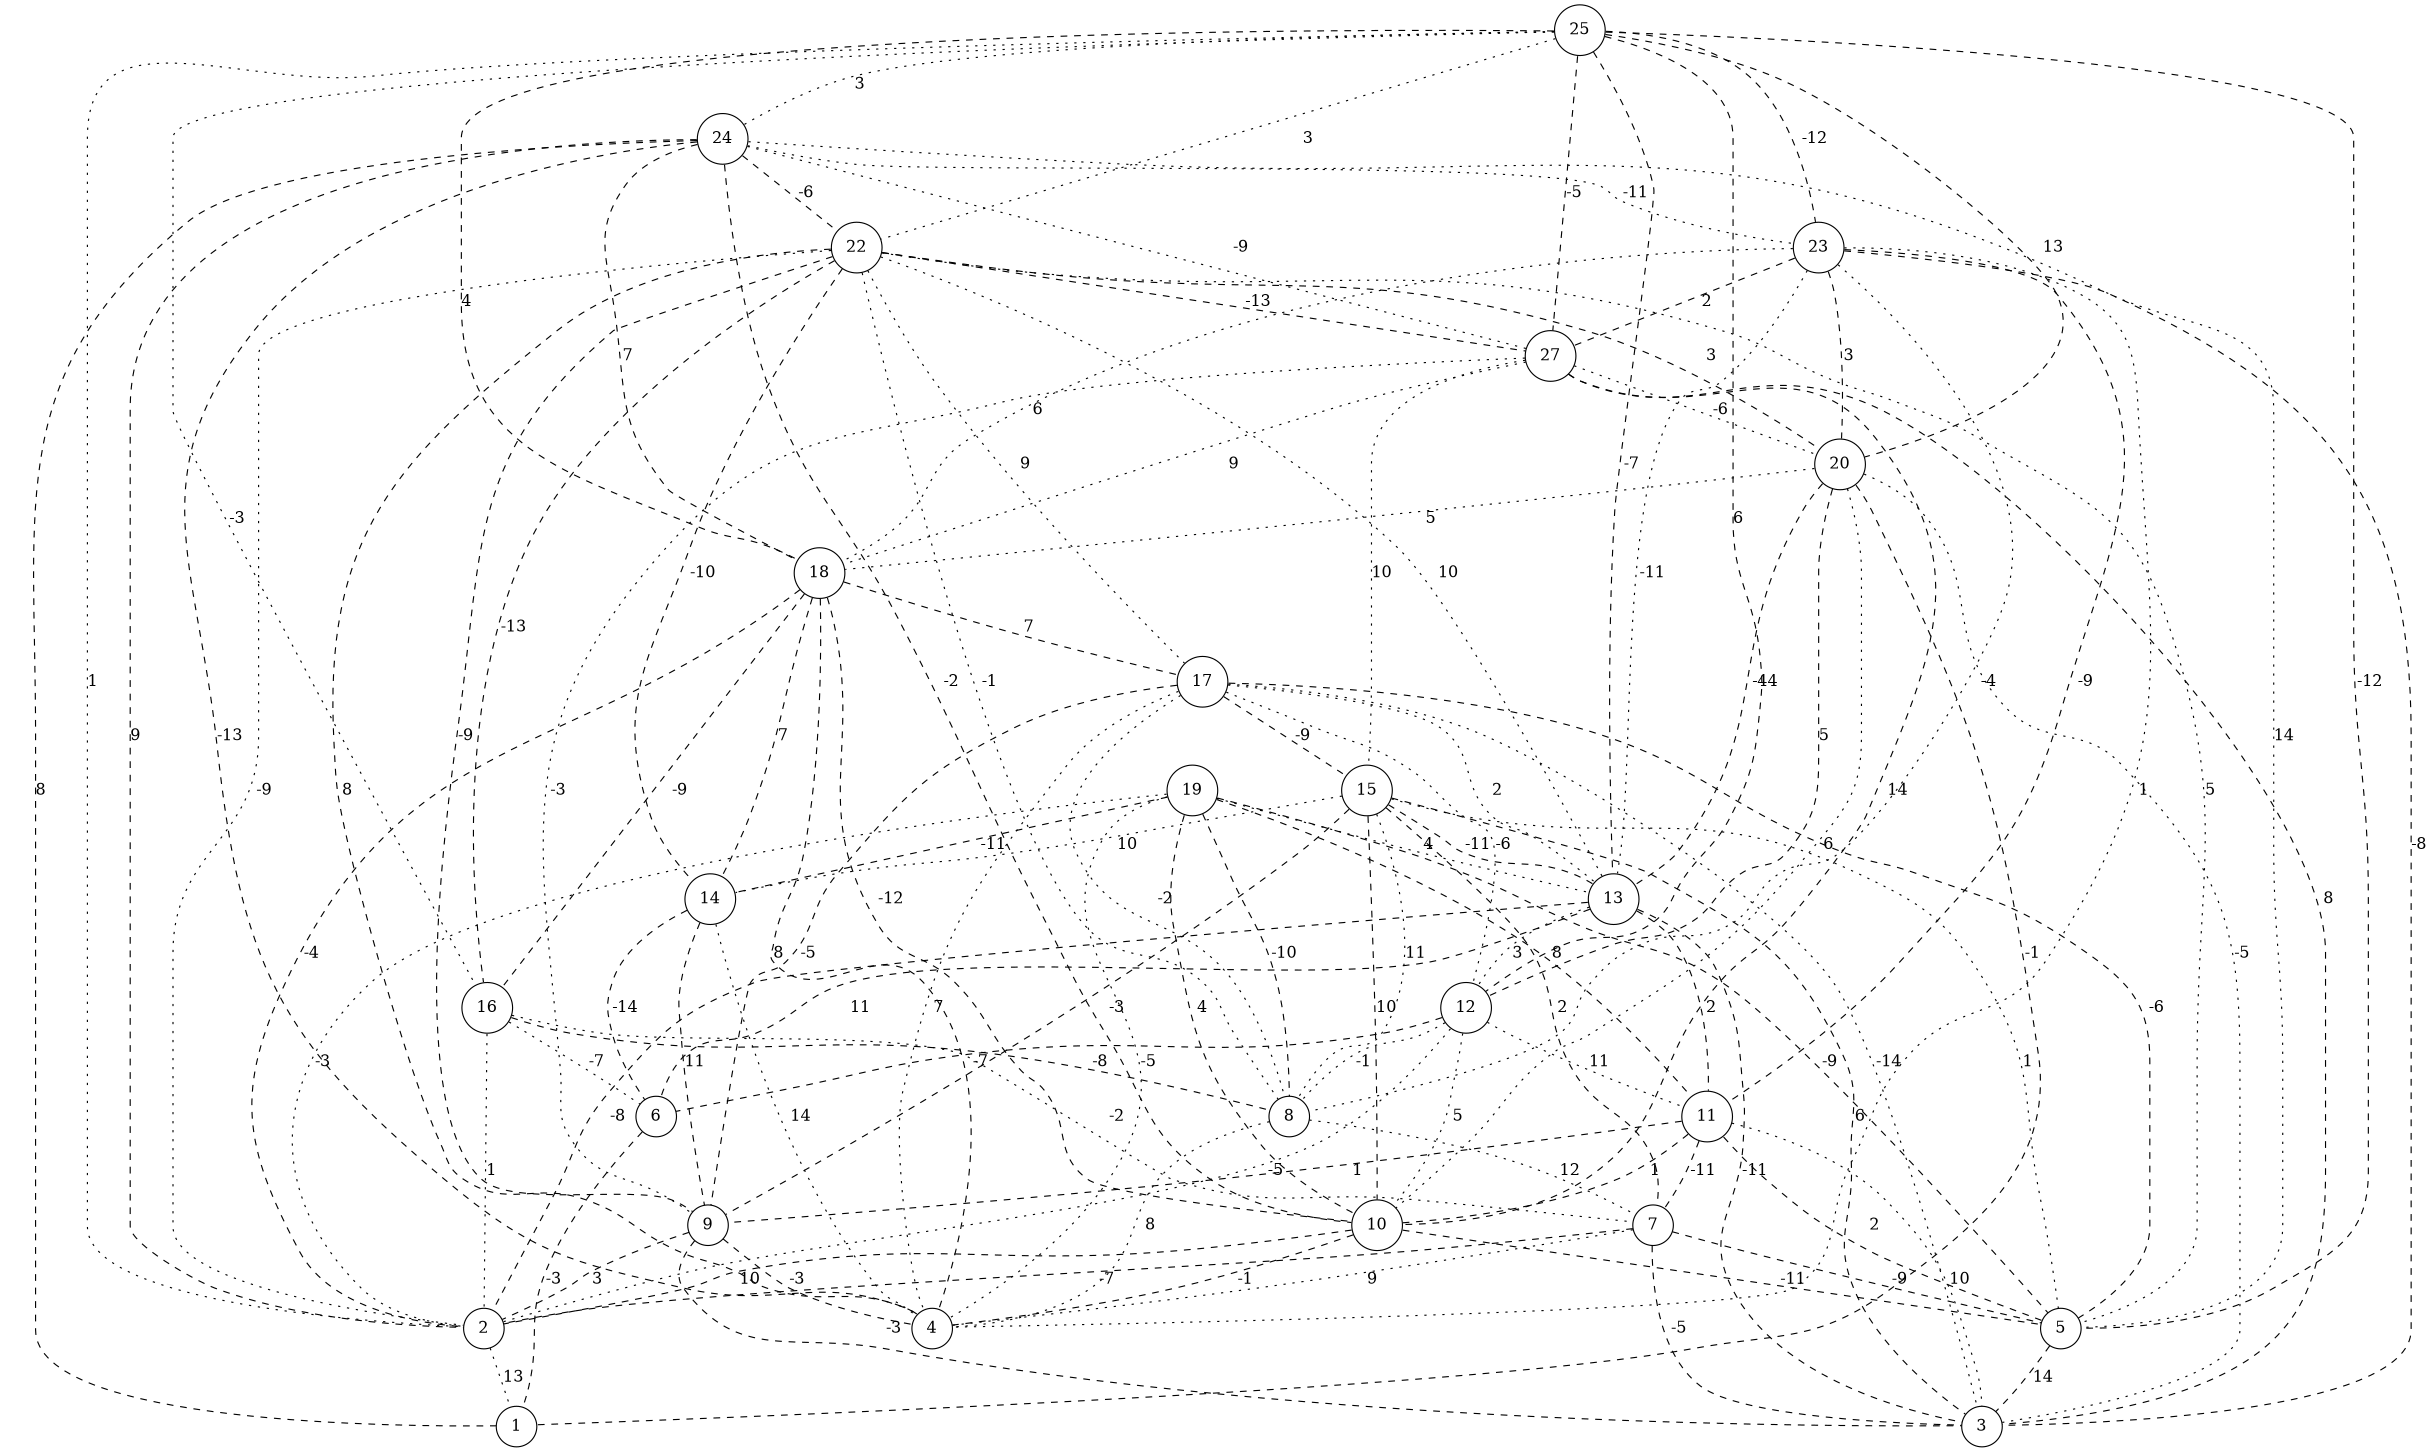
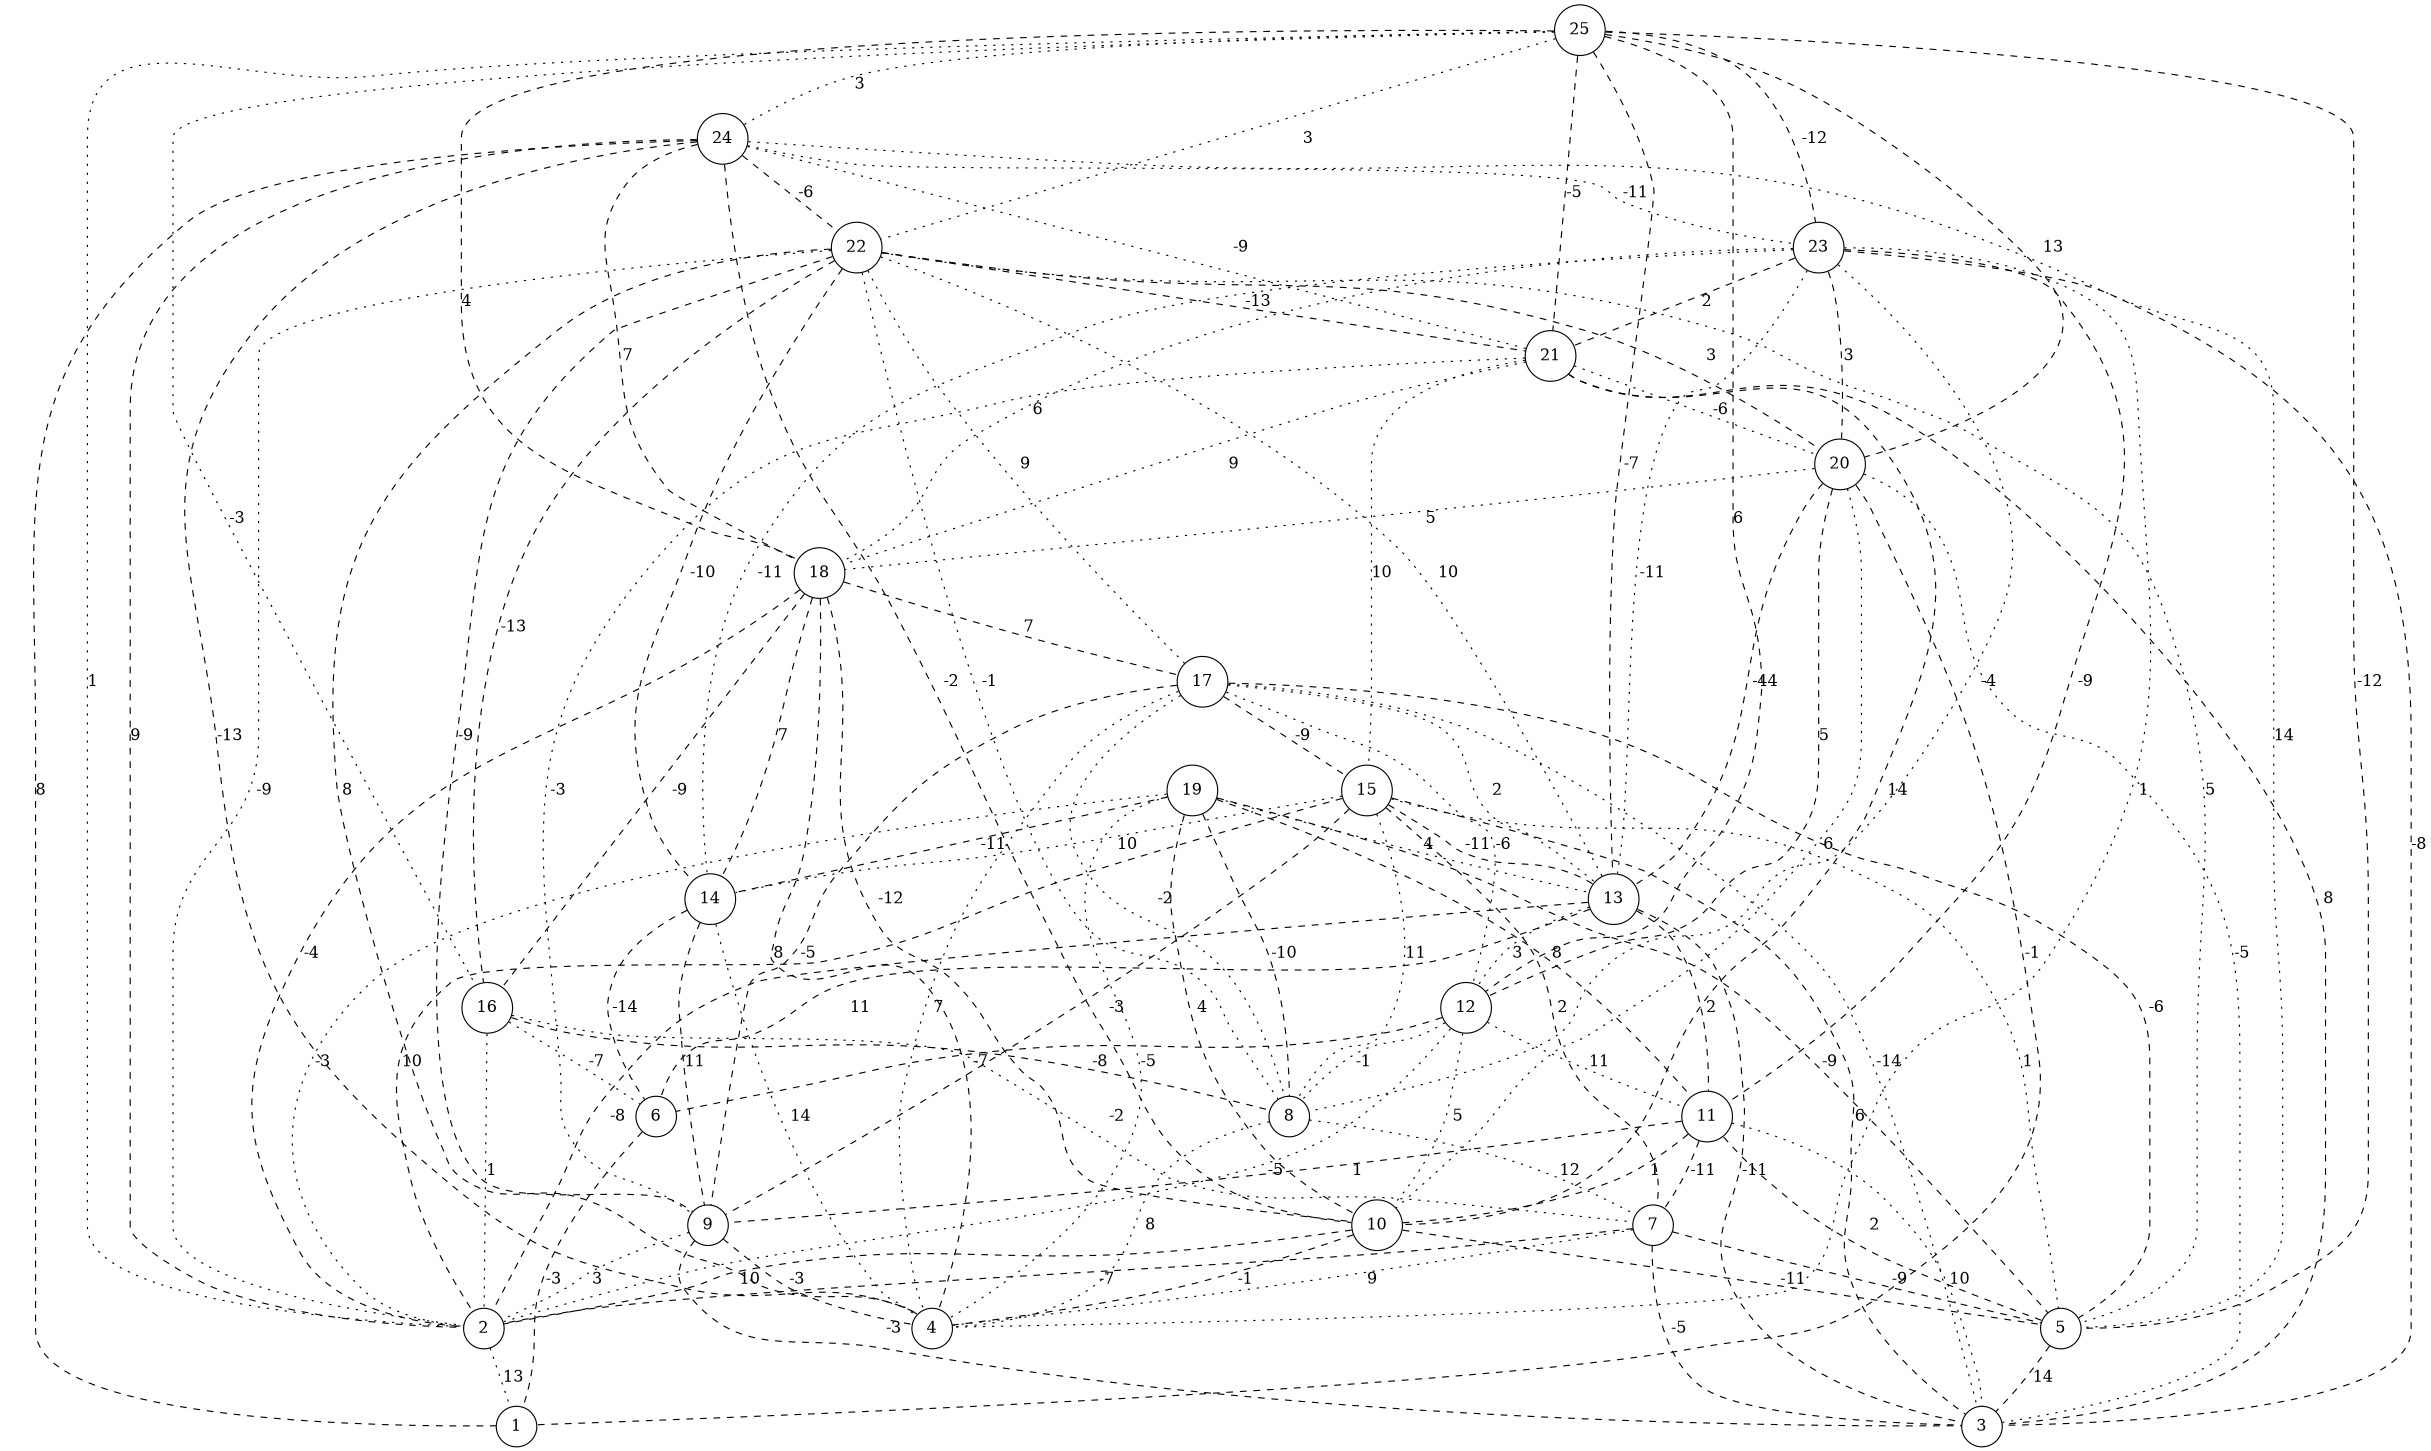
edge "23" -- "14": added, label "-11"
node "27": label "27" -> "21"
edge "15" -- "10": now "15" -- "2"
edge "9" -- "2": style dashed -> dotted
